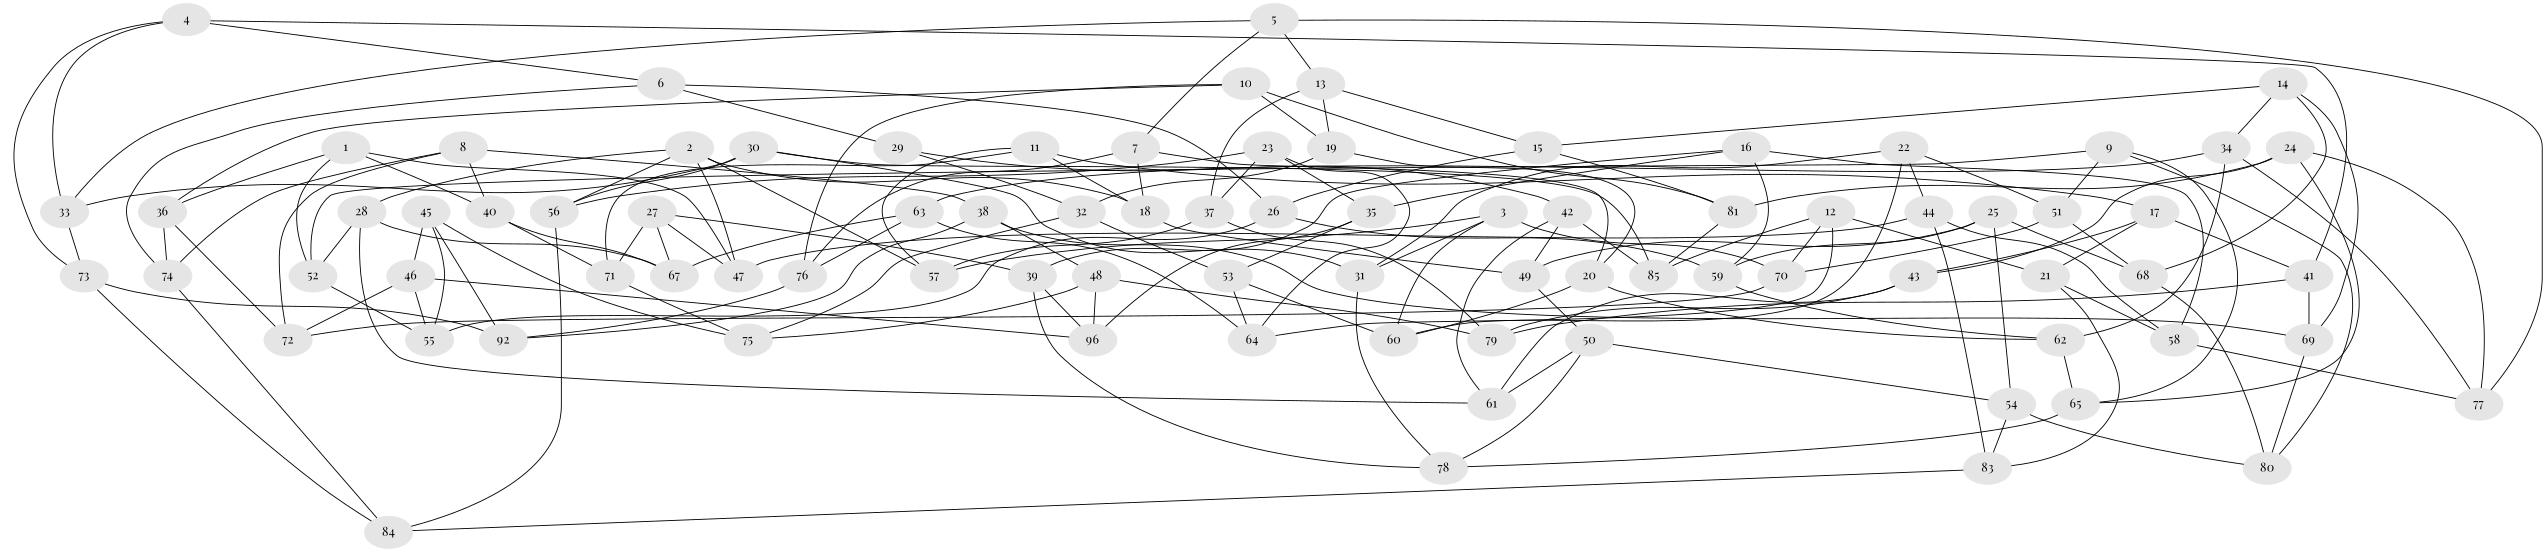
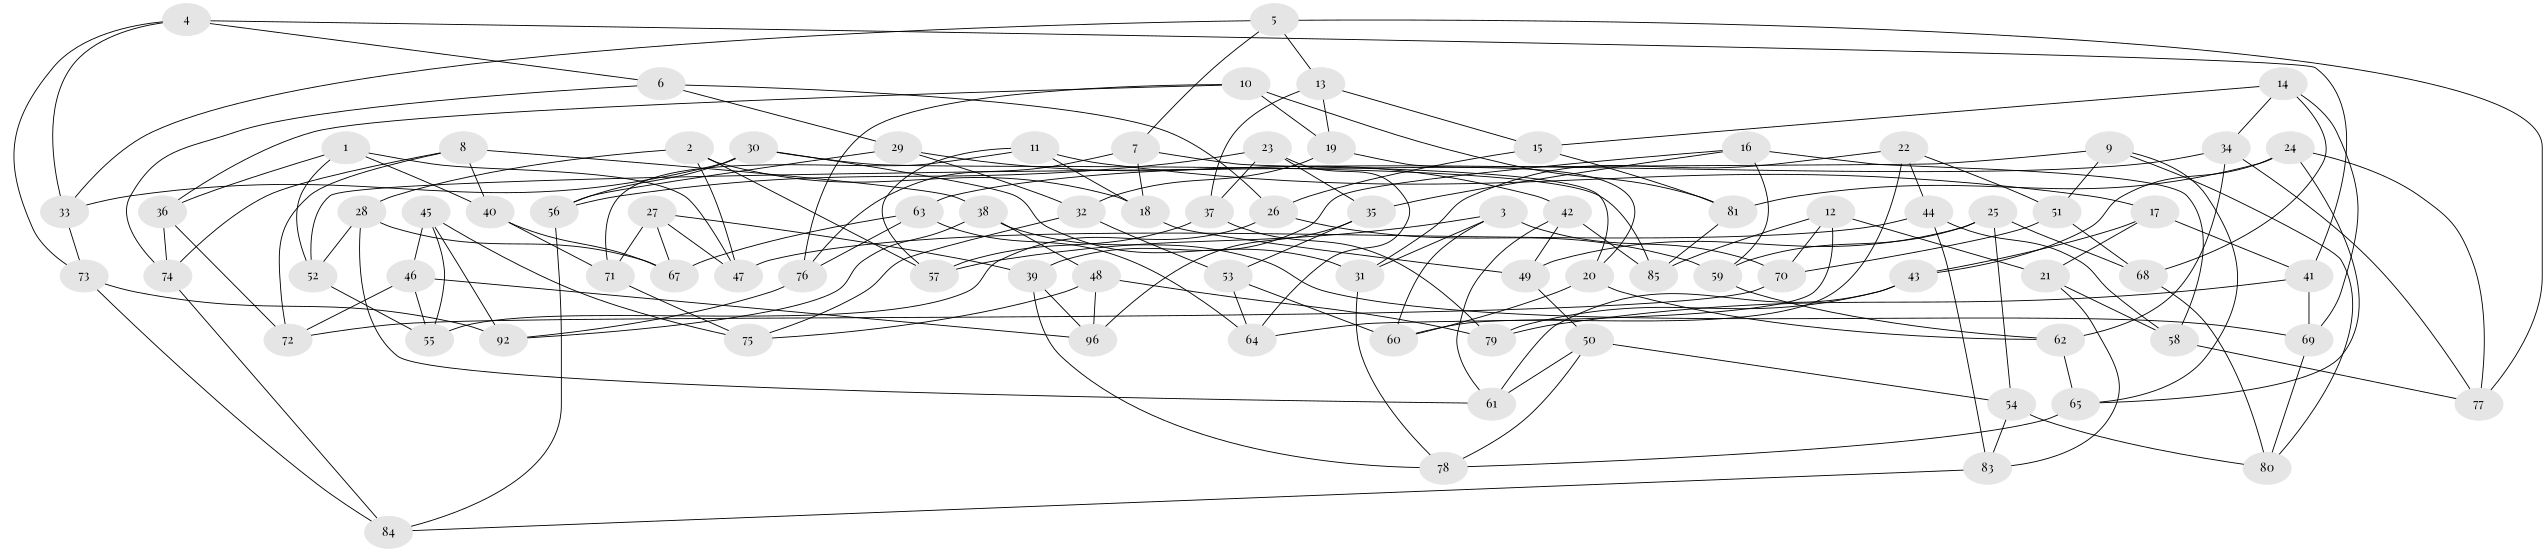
edge "2" -- "56": now "29" -- "56"
